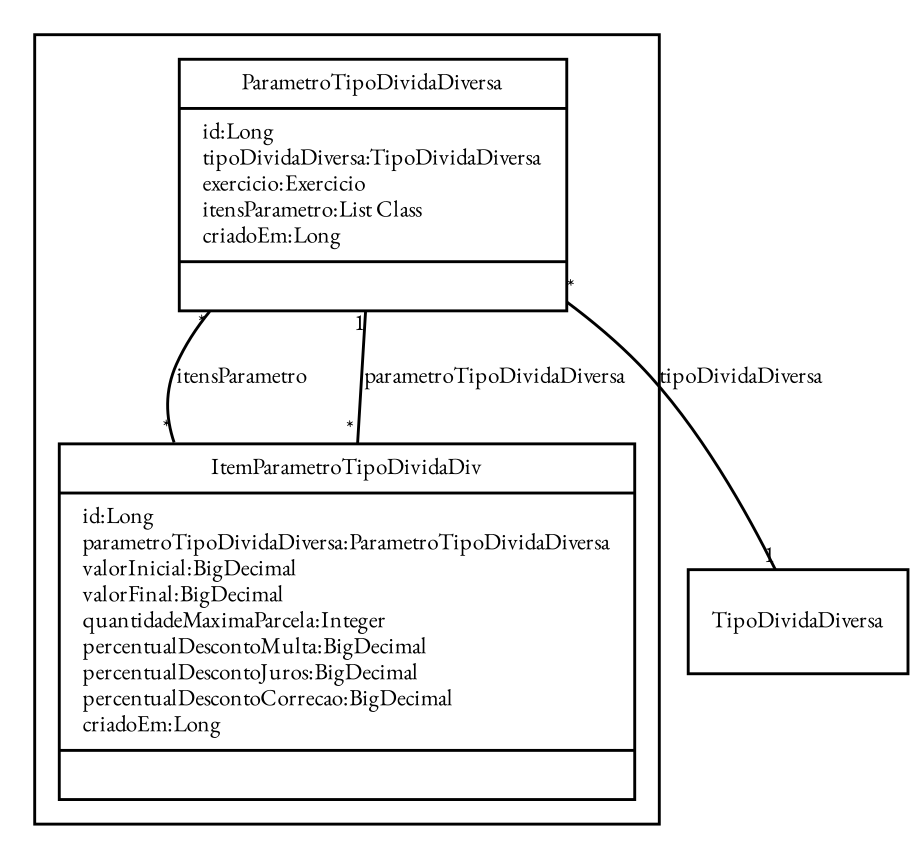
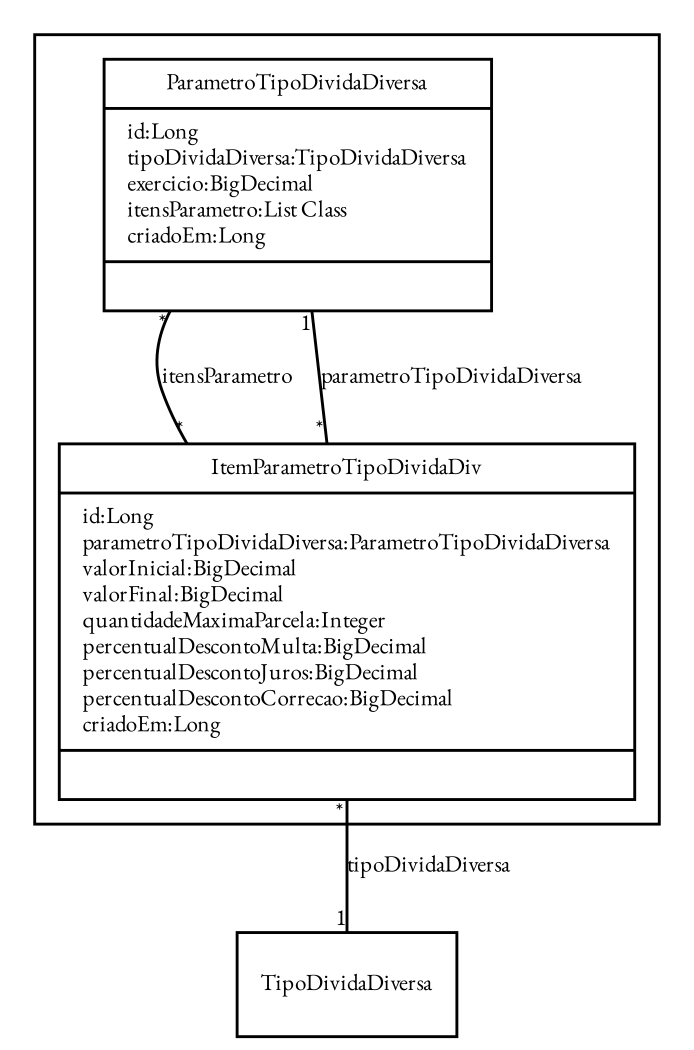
node "ParametroTipoDividaDiversa": text "exercicio:Exercicio" -> "exercicio:BigDecimal"
edge "ParametroTipoDividaDiversa" -- "TipoDividaDiversa": now "ItemParametroTipoDividaDiv" -- "TipoDividaDiversa"
